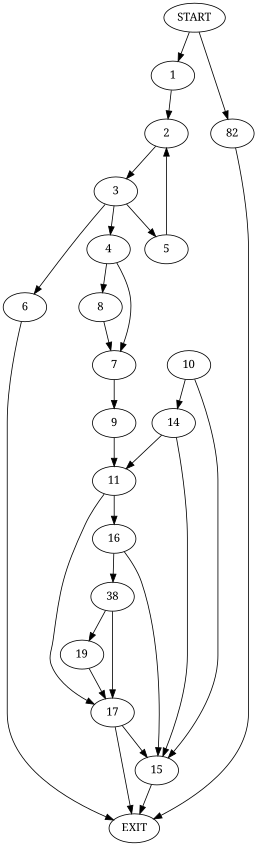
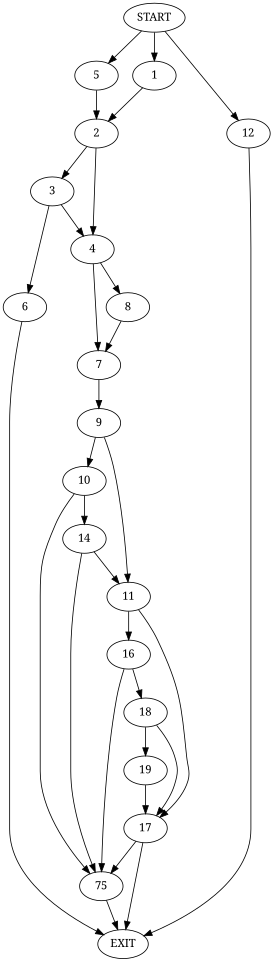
node "82": label "82" -> "12"
edge "2" -> "4": added
edge "3" -> "5": now "START" -> "5"
edge "9" -> "10": added
node "38": label "38" -> "18"
node "15": label "15" -> "75"
